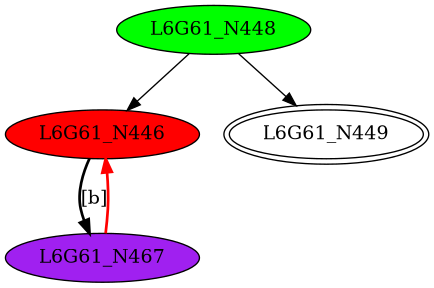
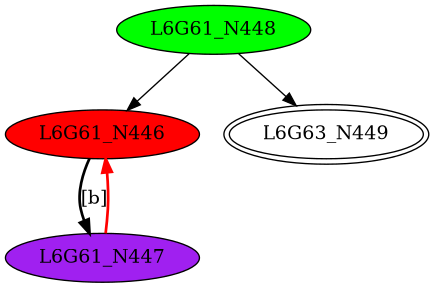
node "L6G61_N449": label "L6G61_N449" -> "L6G63_N449"
node "L6G61_N467": label "L6G61_N467" -> "L6G61_N447"
